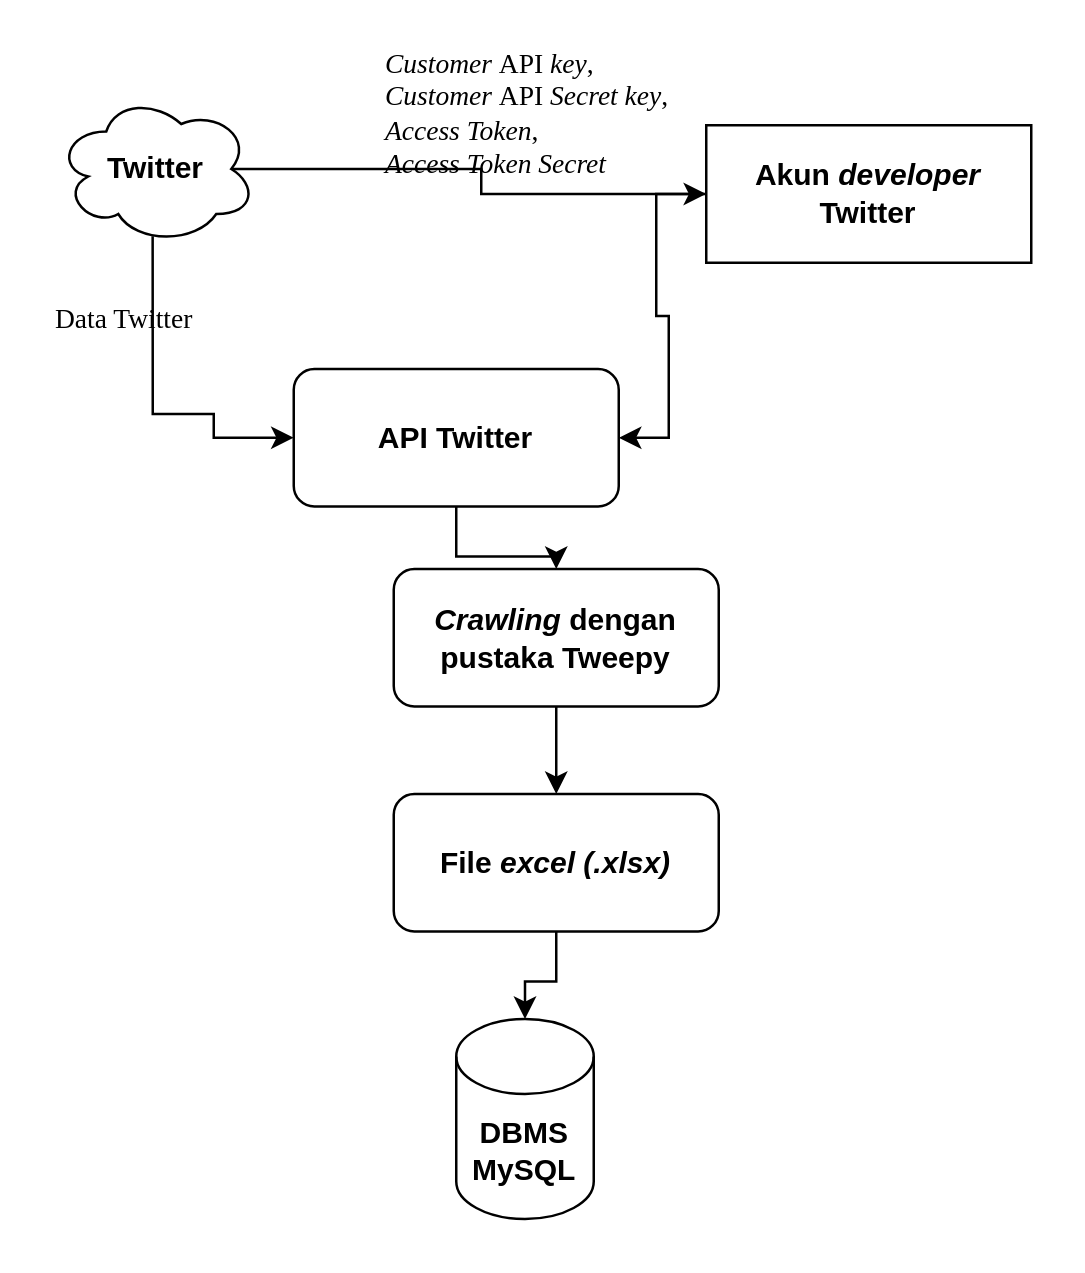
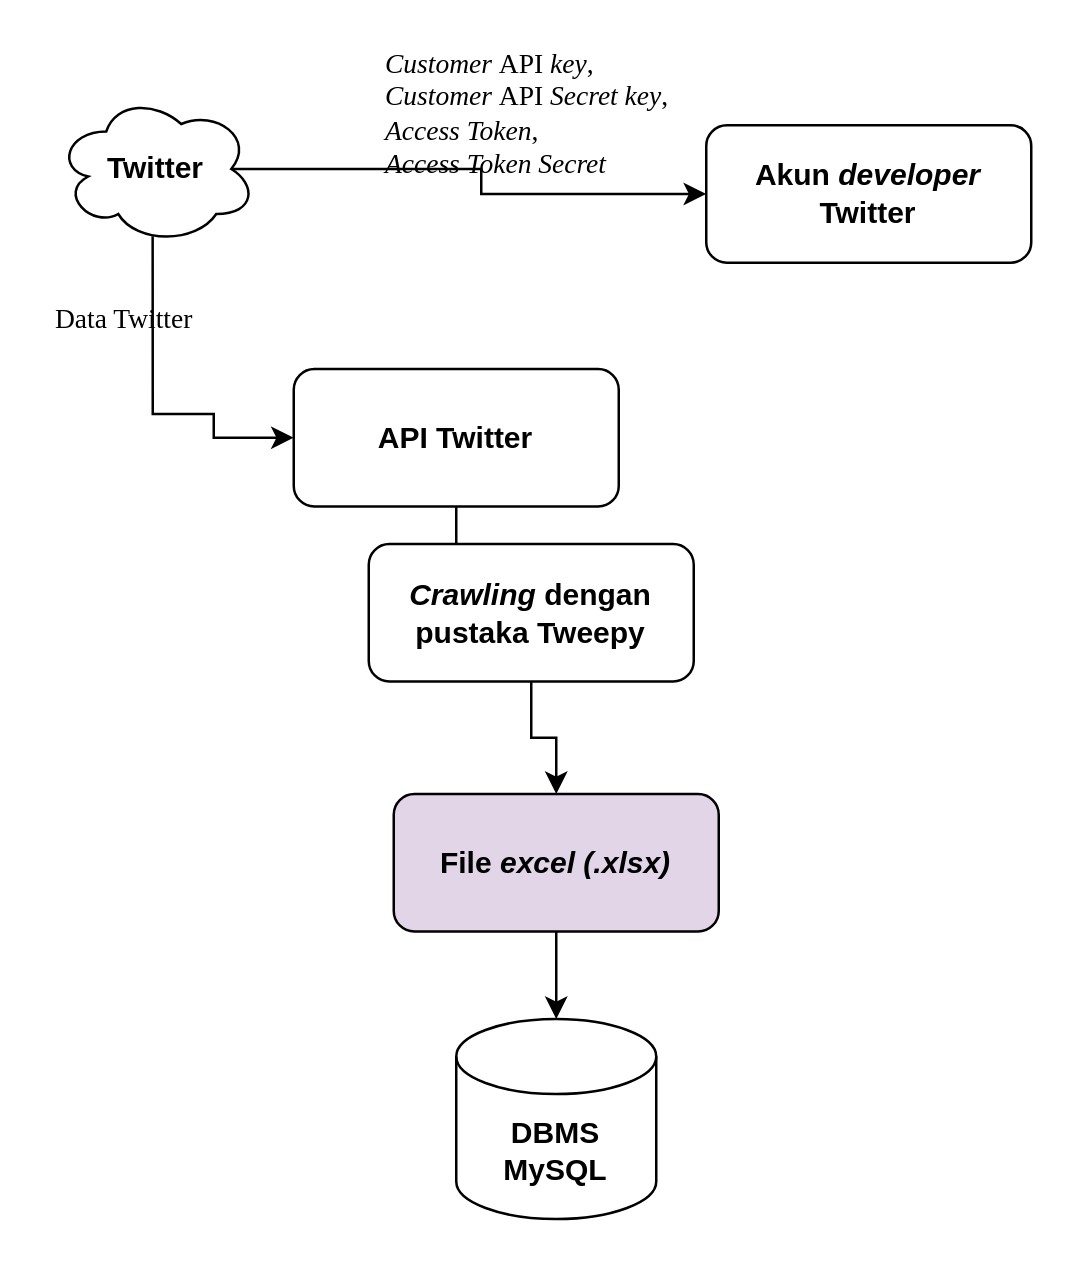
node "Akun developer Twitter": shape rectangle -> rounded rectangle
edge "Akun developer Twitter" -> "API Twitter": removed
node "Crawling dengan pustaka Tweepy": moved (556, 638) -> (531, 613)
node "File excel (.xlsx)": fillcolor #ffffff -> #e1d5e7
node "DBMS MySQL": size 138x200 -> 200x200
